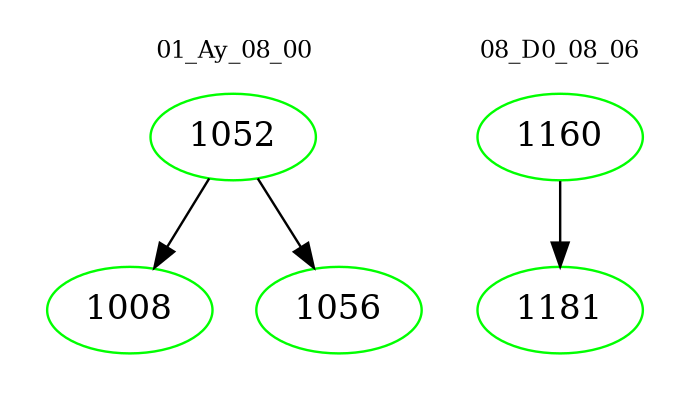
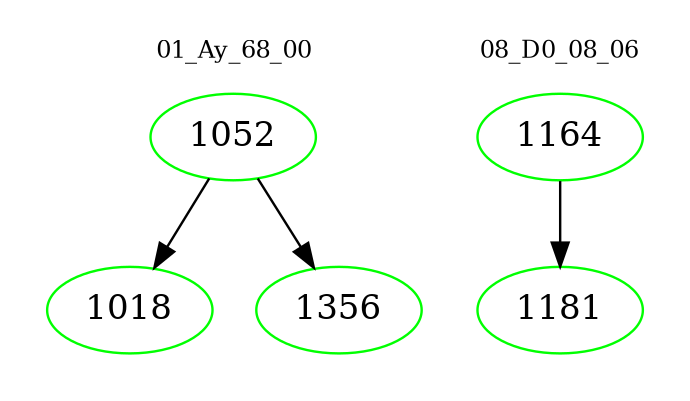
cluster "01_Ay_08_00": label "01_Ay_08_00" -> "01_Ay_68_00"
node "1160": label "1160" -> "1164"
node "1008": label "1008" -> "1018"
node "1056": label "1056" -> "1356"
